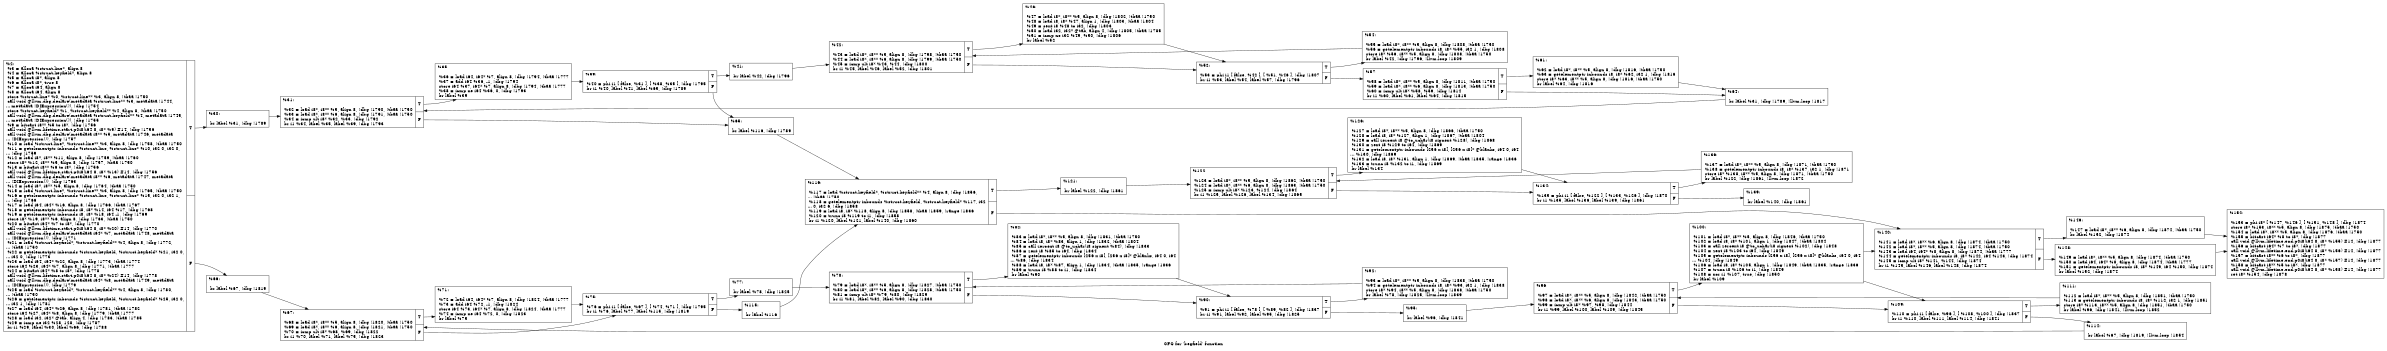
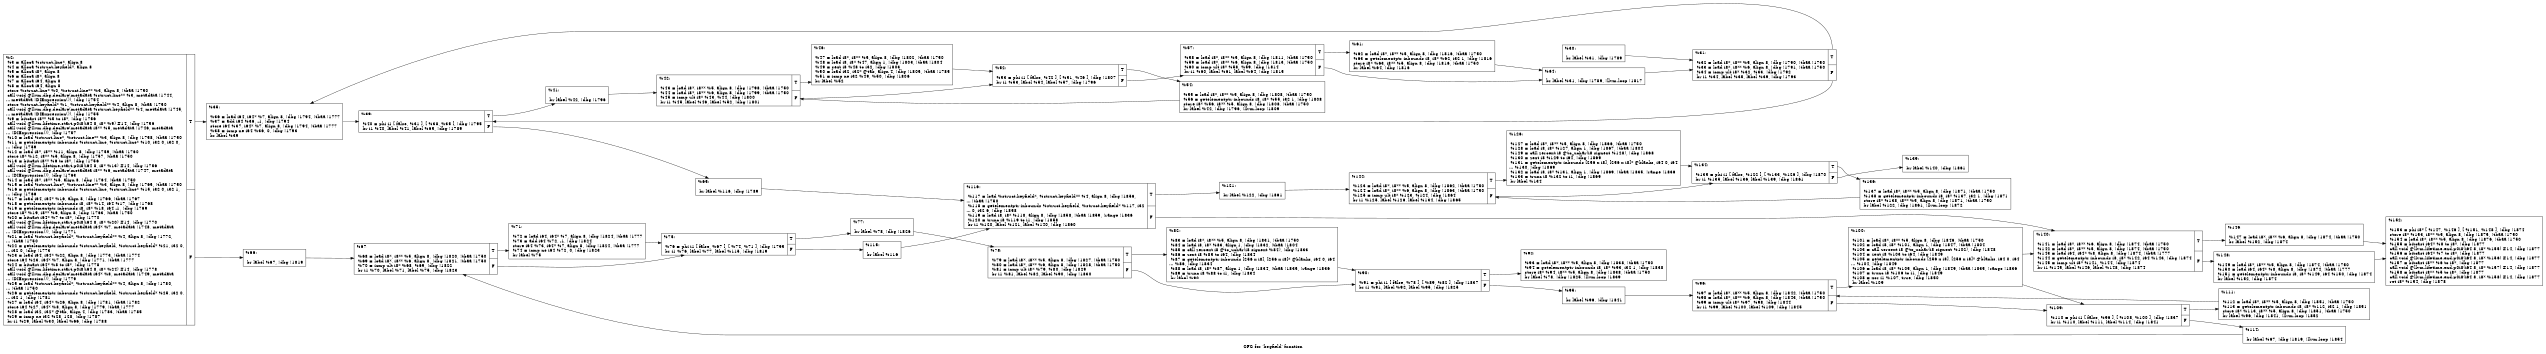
node "%2:": text "%6 = alloca i8*, true 8" -> "%6 = alloca i8*, align 8"
edge "%31:" -> "%65:": now "%31:" -> "%39:"
edge "%2:" -> "%30:": now "%2:" -> "%35:"
edge "%92:" -> "%78:": removed
node "%77:": text "br label %78, !dbg !1825" -> "br label %78, !dbg !1826"
